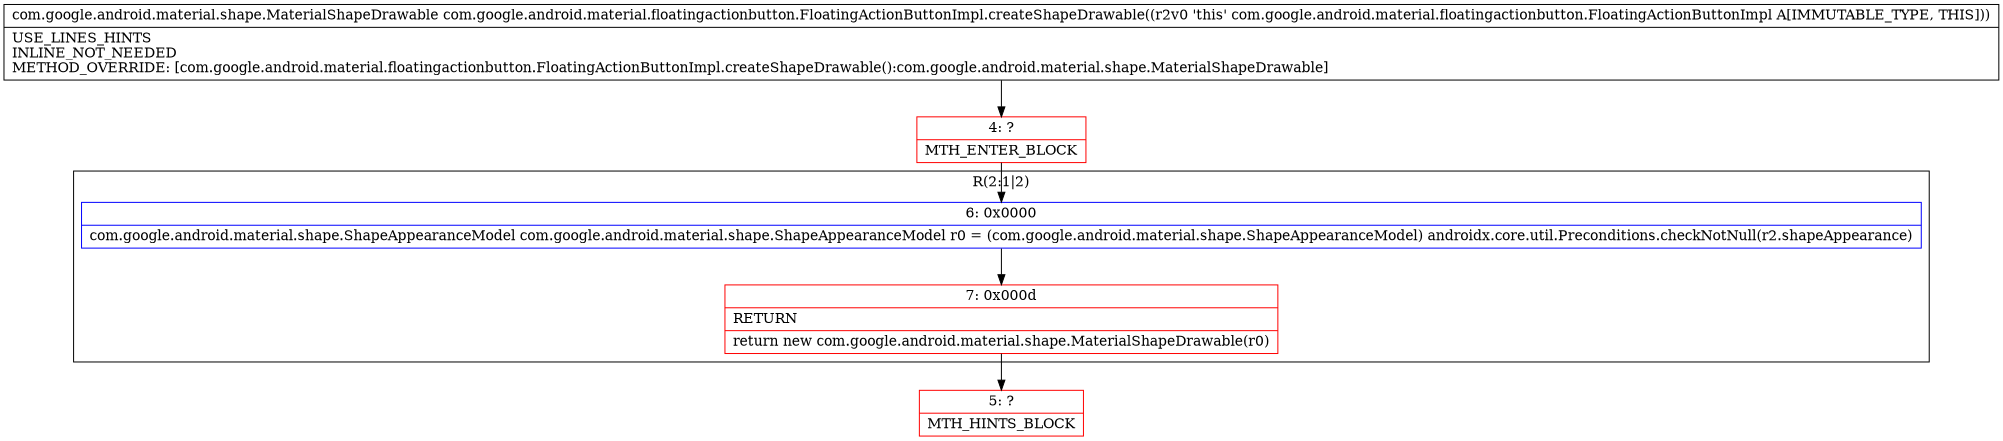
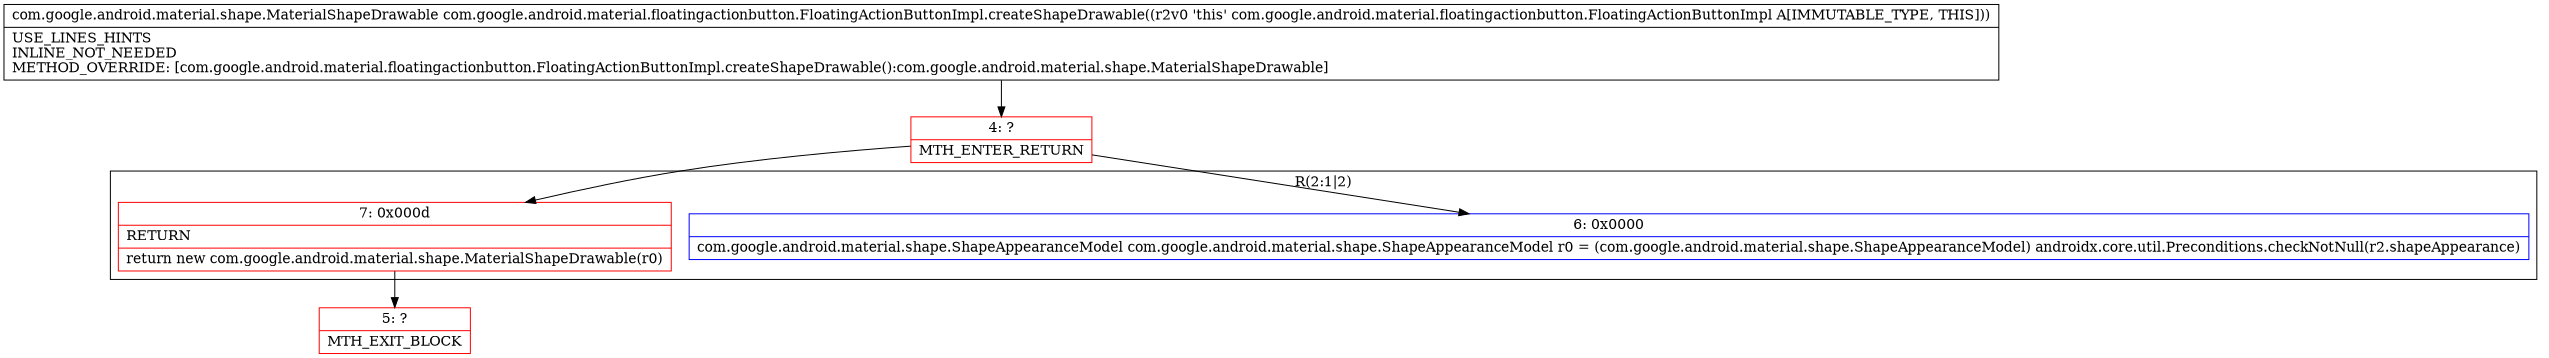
node "4: ?": text "MTH_ENTER_BLOCK" -> "MTH_ENTER_RETURN"
edge "6: 0x0000" -> "7: 0x000d": now "4: ?" -> "7: 0x000d"
node "5: ?": text "MTH_HINTS_BLOCK" -> "MTH_EXIT_BLOCK"
